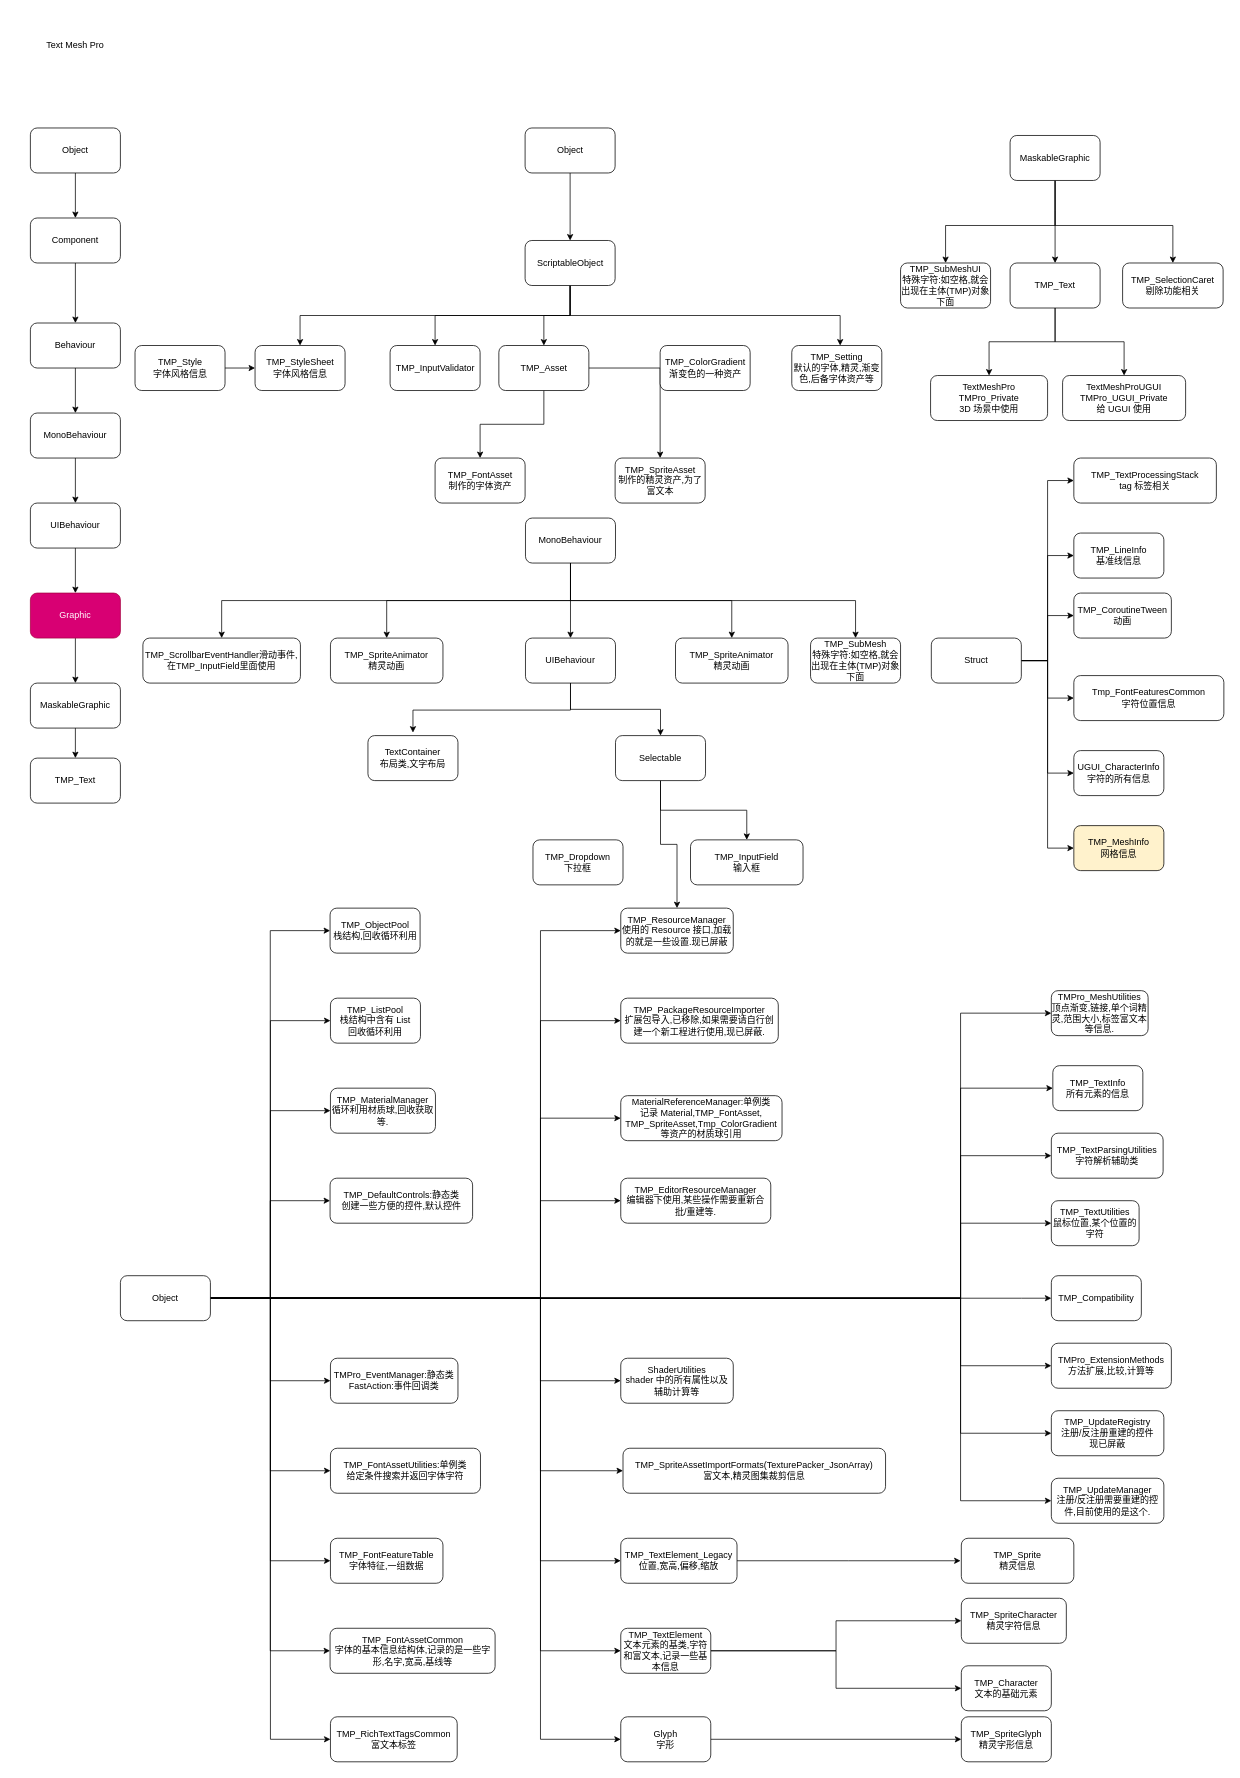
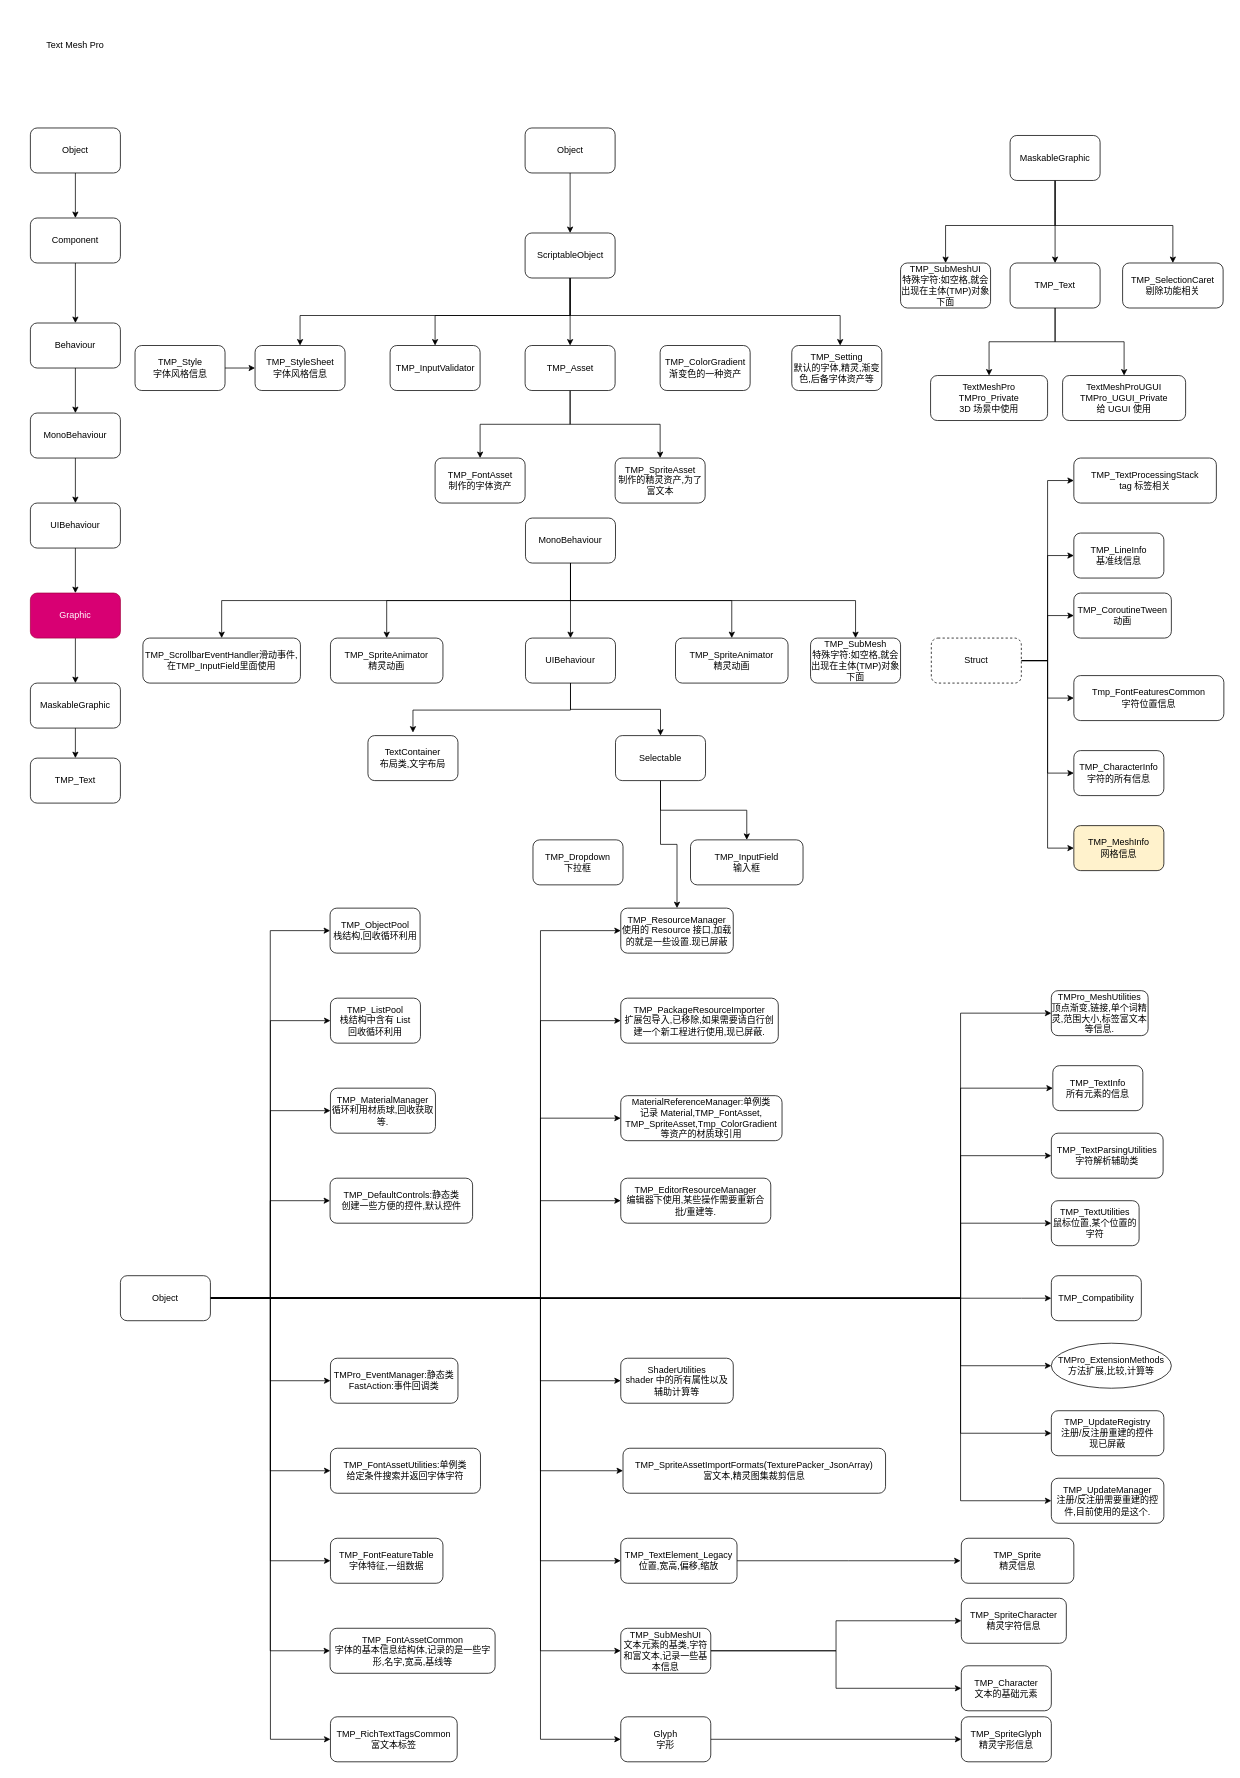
node "ScriptableObject": moved (570, 263) -> (570, 255)
node "TMP_Asset": moved (544, 368) -> (570, 368)
node "Struct": style solid -> dashed
node "UGUI_CharacterInfo 字符的所有信息": label "UGUI_CharacterInfo 字符的所有信息" -> "TMP_CharacterInfo 字符的所有信息"
node "TMPro_ExtensionMethods 方法扩展,比较,计算等": shape rounded rectangle -> ellipse
node "TMP_TextElement 文本元素的基类,字符和富文本,记录一些基本信息": label "TMP_TextElement 文本元素的基类,字符和富文本,记录一些基本信息" -> "TMP_SubMeshUI 文本元素的基类,字符和富文本,记录一些基本信息"
